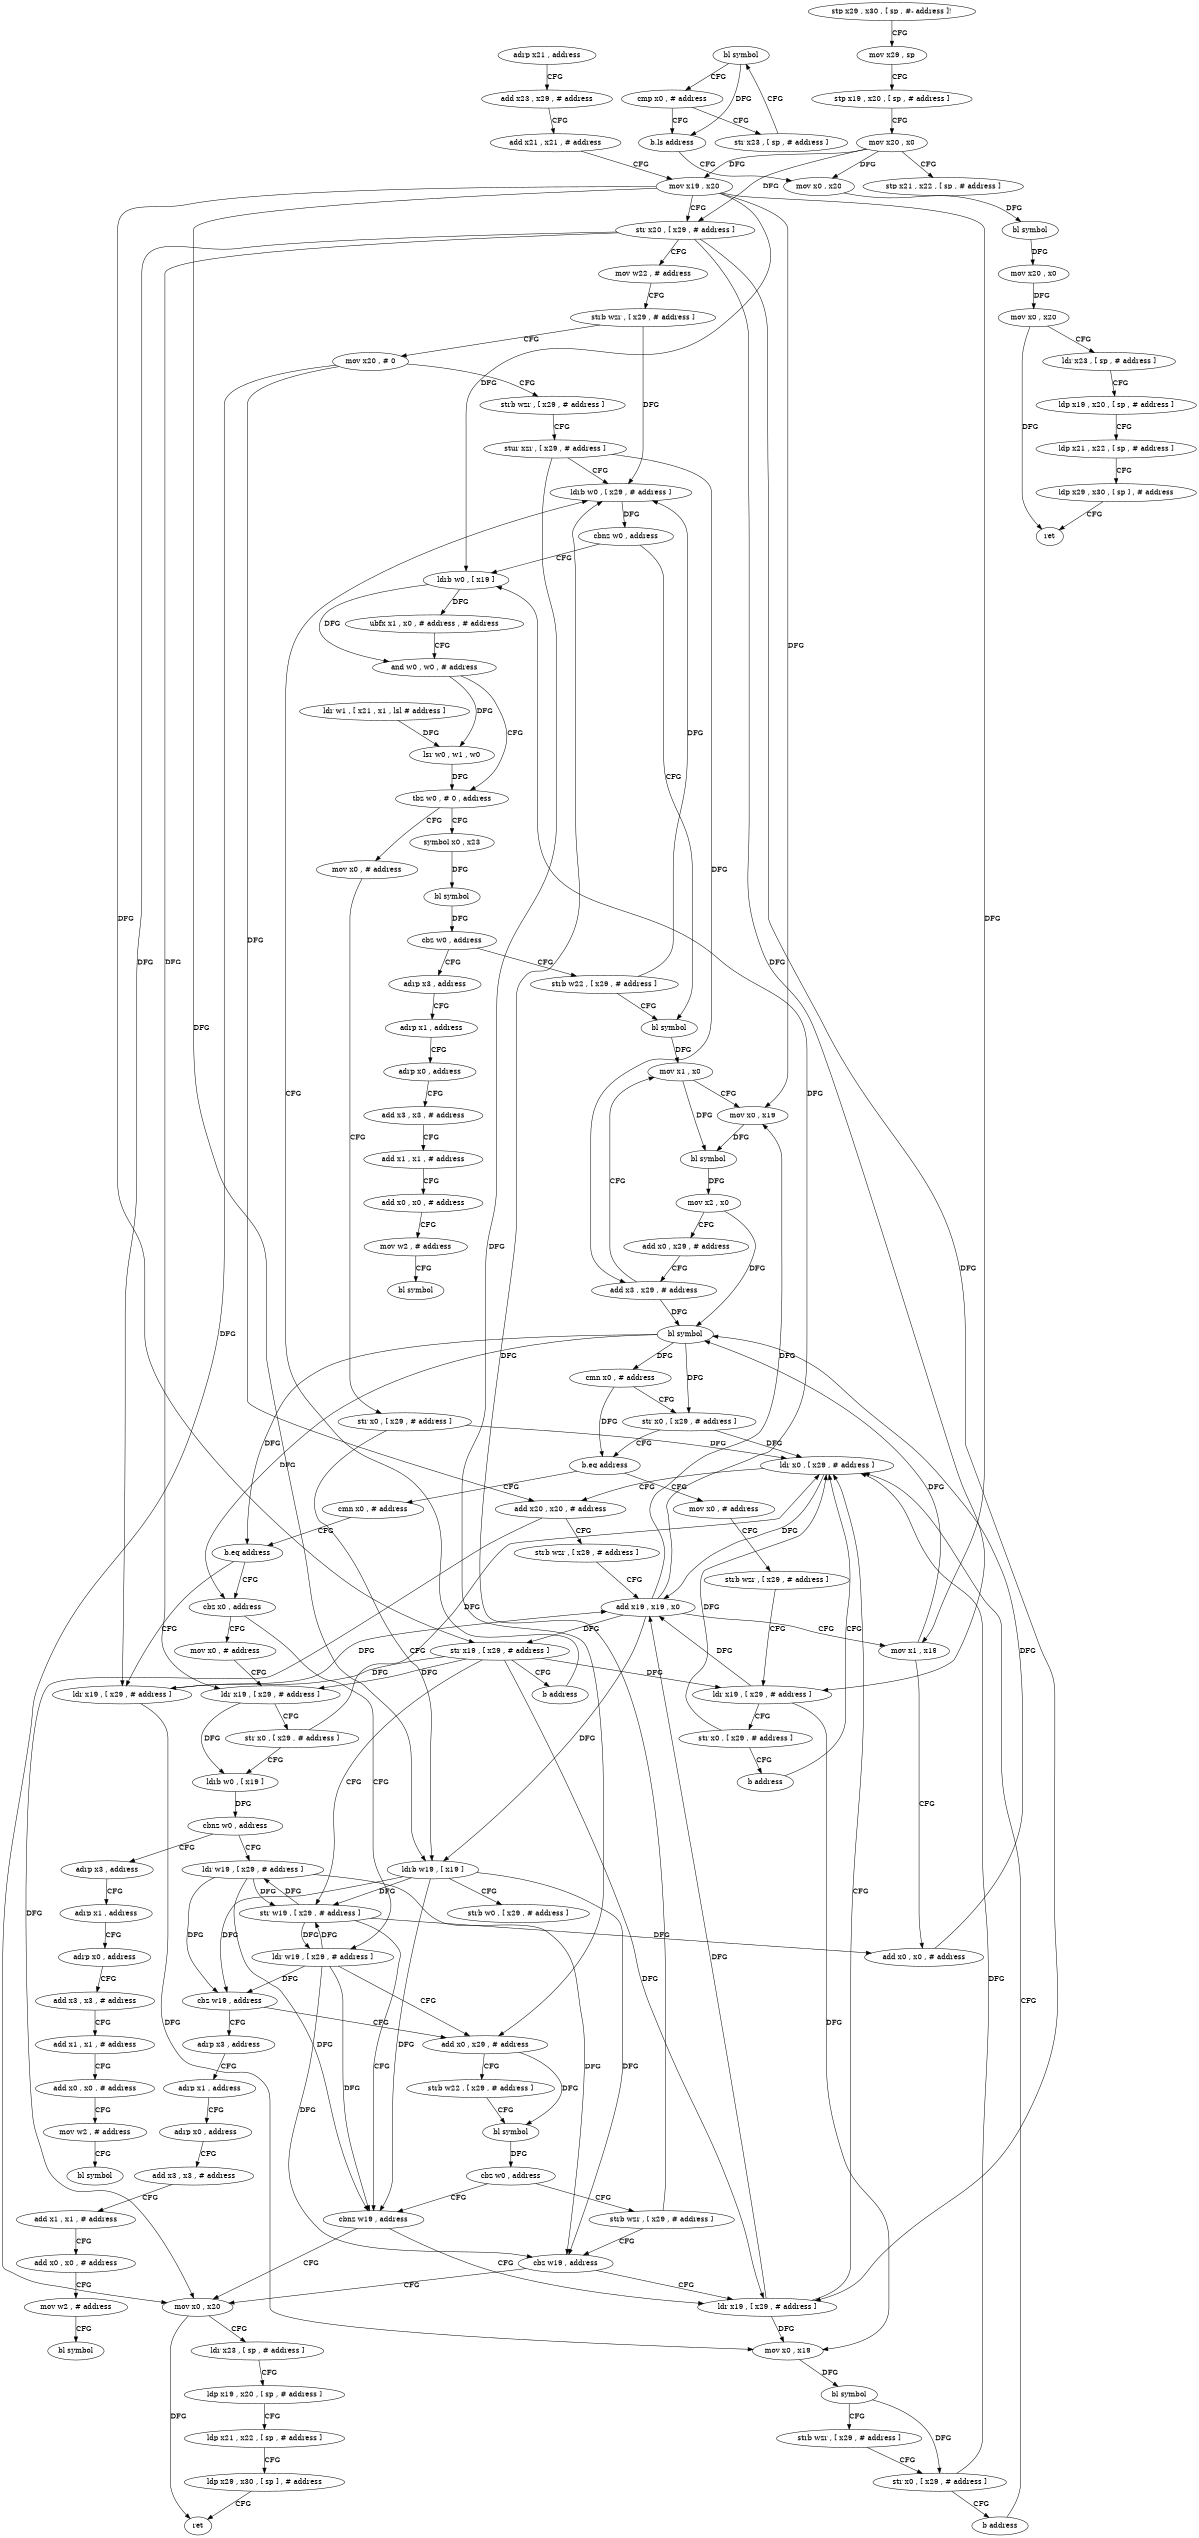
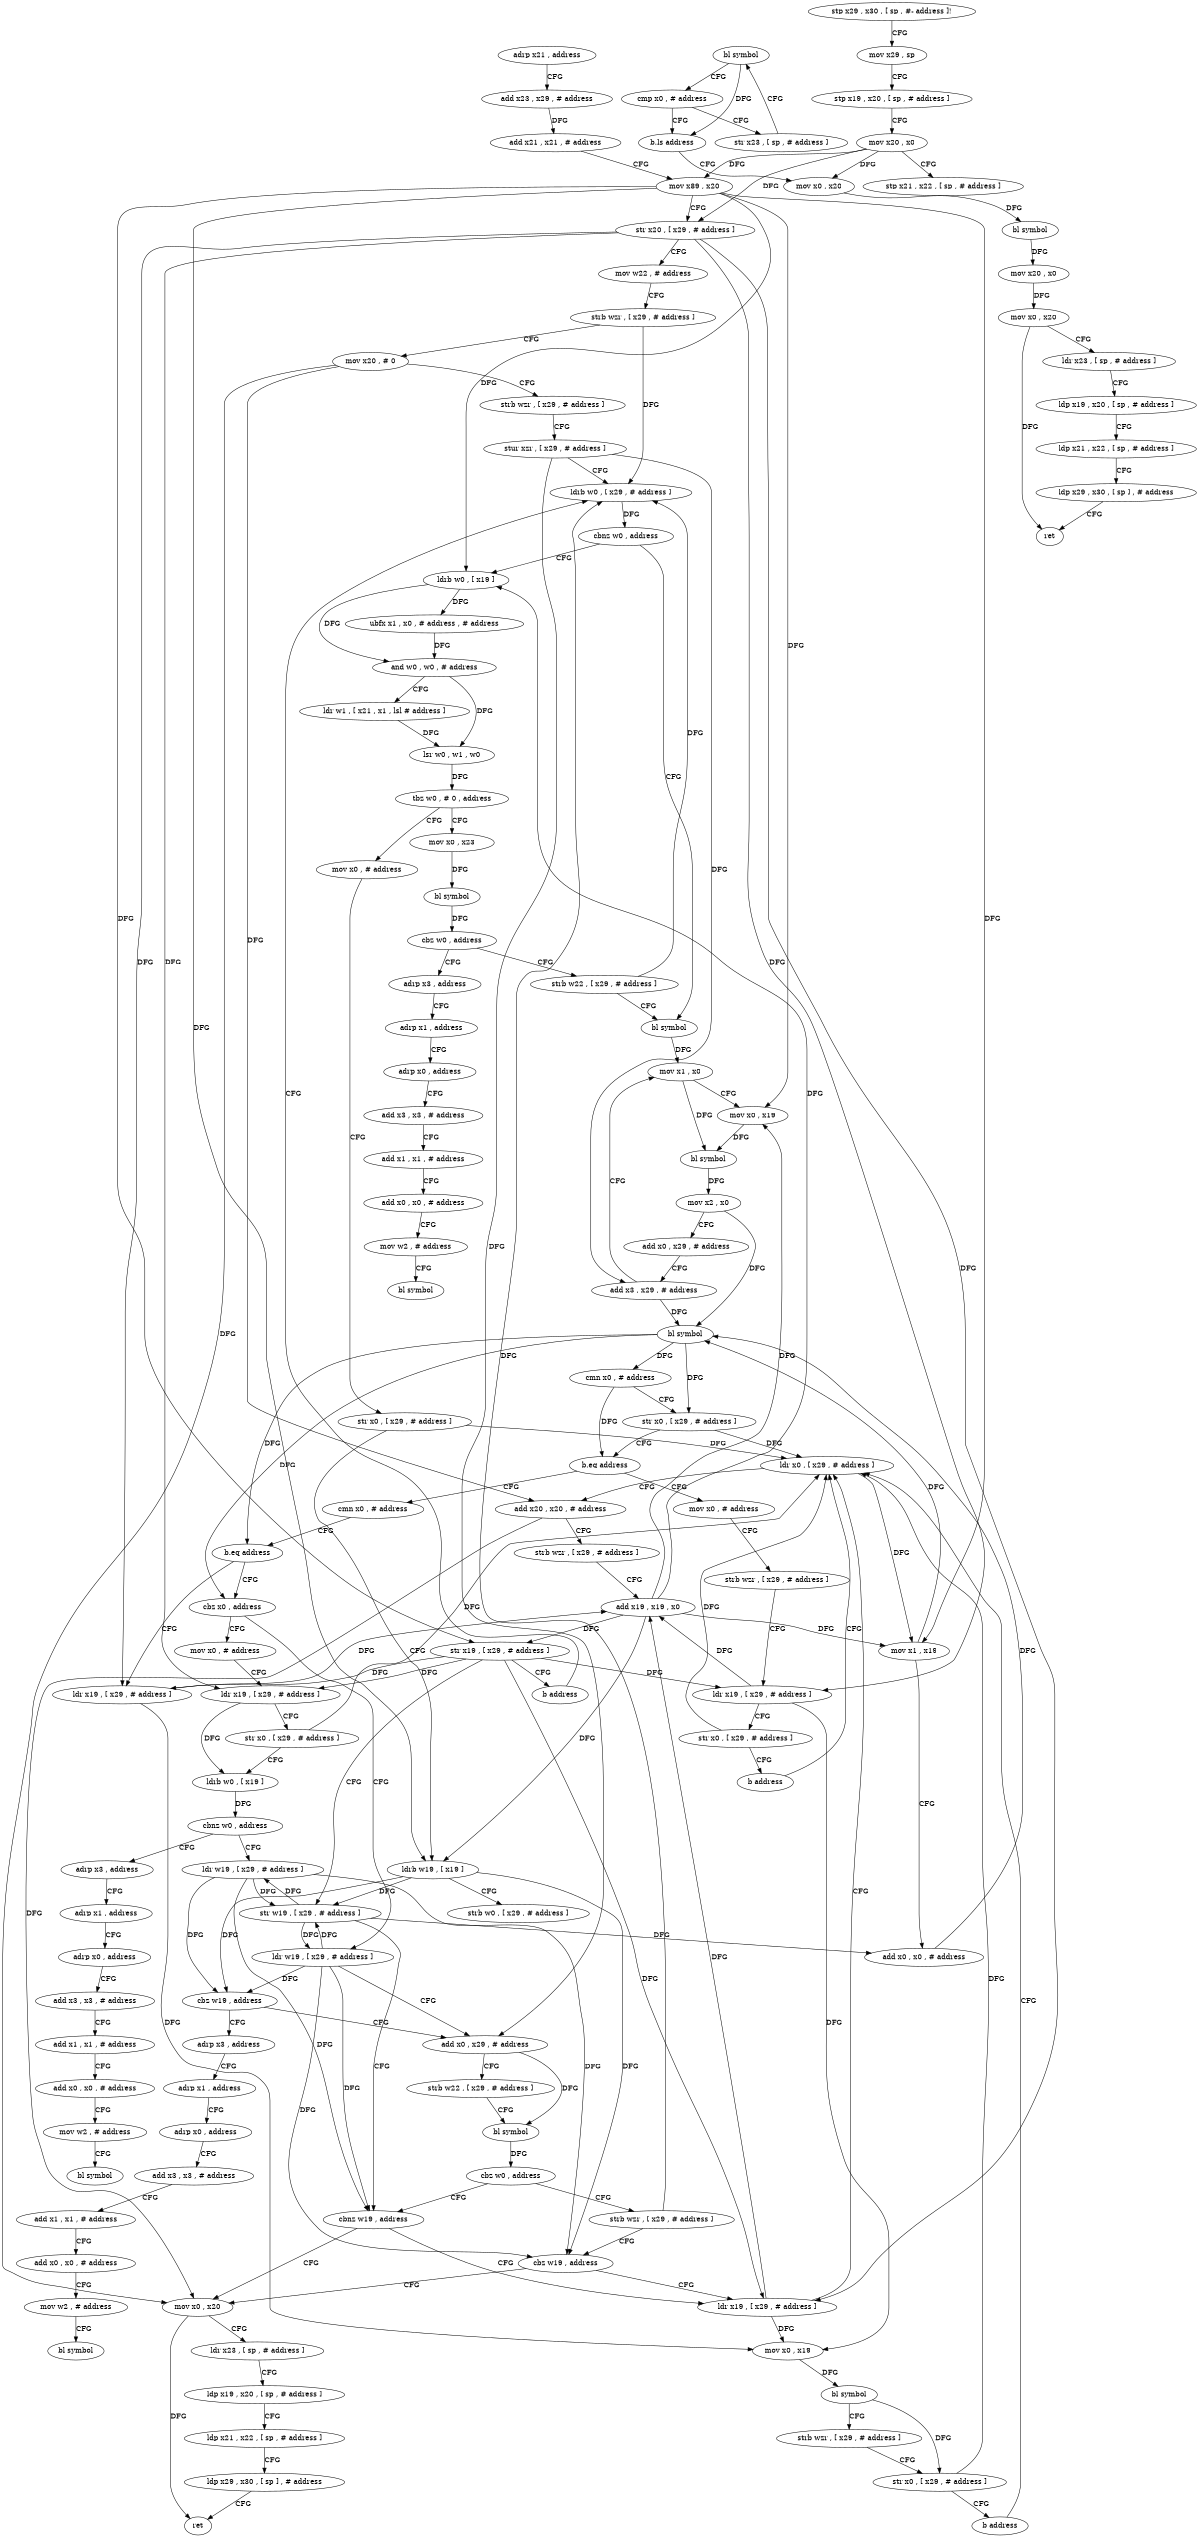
edge "add x23 , x29 , # address" -> "add x21 , x21 , # address": label "CFG" -> "DFG"
node "mov x19 , x20": label "mov x19 , x20" -> "mov x89 , x20"
edge "ubfx x1 , x0 , # address , # address" -> "and w0 , w0 , # address": label "CFG" -> "DFG"
edge "and w0 , w0 , # address" -> "tbz w0 , # 0 , address": now "and w0 , w0 , # address" -> "ldr w1 , [ x21 , x1 , lsl # address ]"
node "symbol x0 , x23": label "symbol x0 , x23" -> "mov x0 , x23"
edge "ldr x0 , [ x29 , # address ]" -> "add x19 , x19 , x0": now "ldr x0 , [ x29 , # address ]" -> "mov x1 , x19"
edge "add x19 , x19 , x0" -> "mov x1 , x19": label "CFG" -> "DFG"
edge "ldrb w19 , [ x19 ]" -> "cbnz w19 , address": removed, label "DFG"
